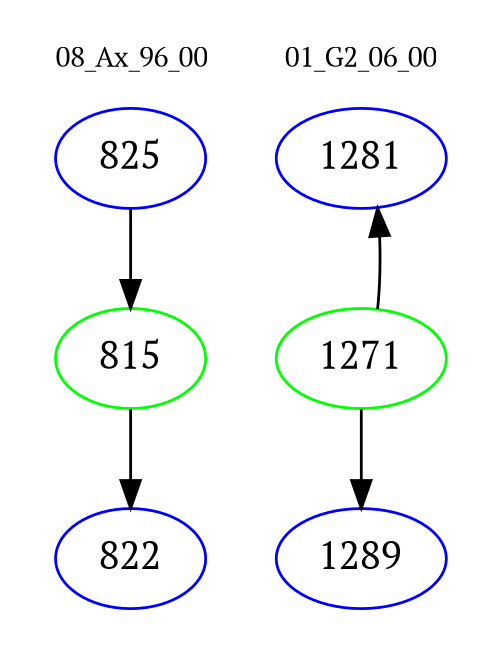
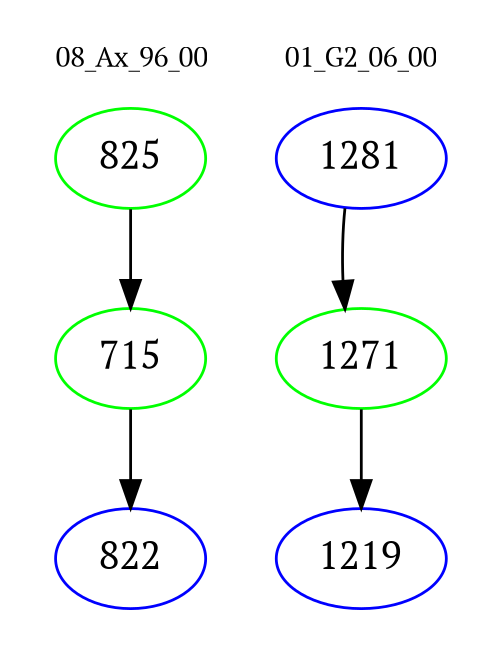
node "825": color blue -> green
edge "1271" -> "1281": reversed
node "815": label "815" -> "715"
node "1289": label "1289" -> "1219"
